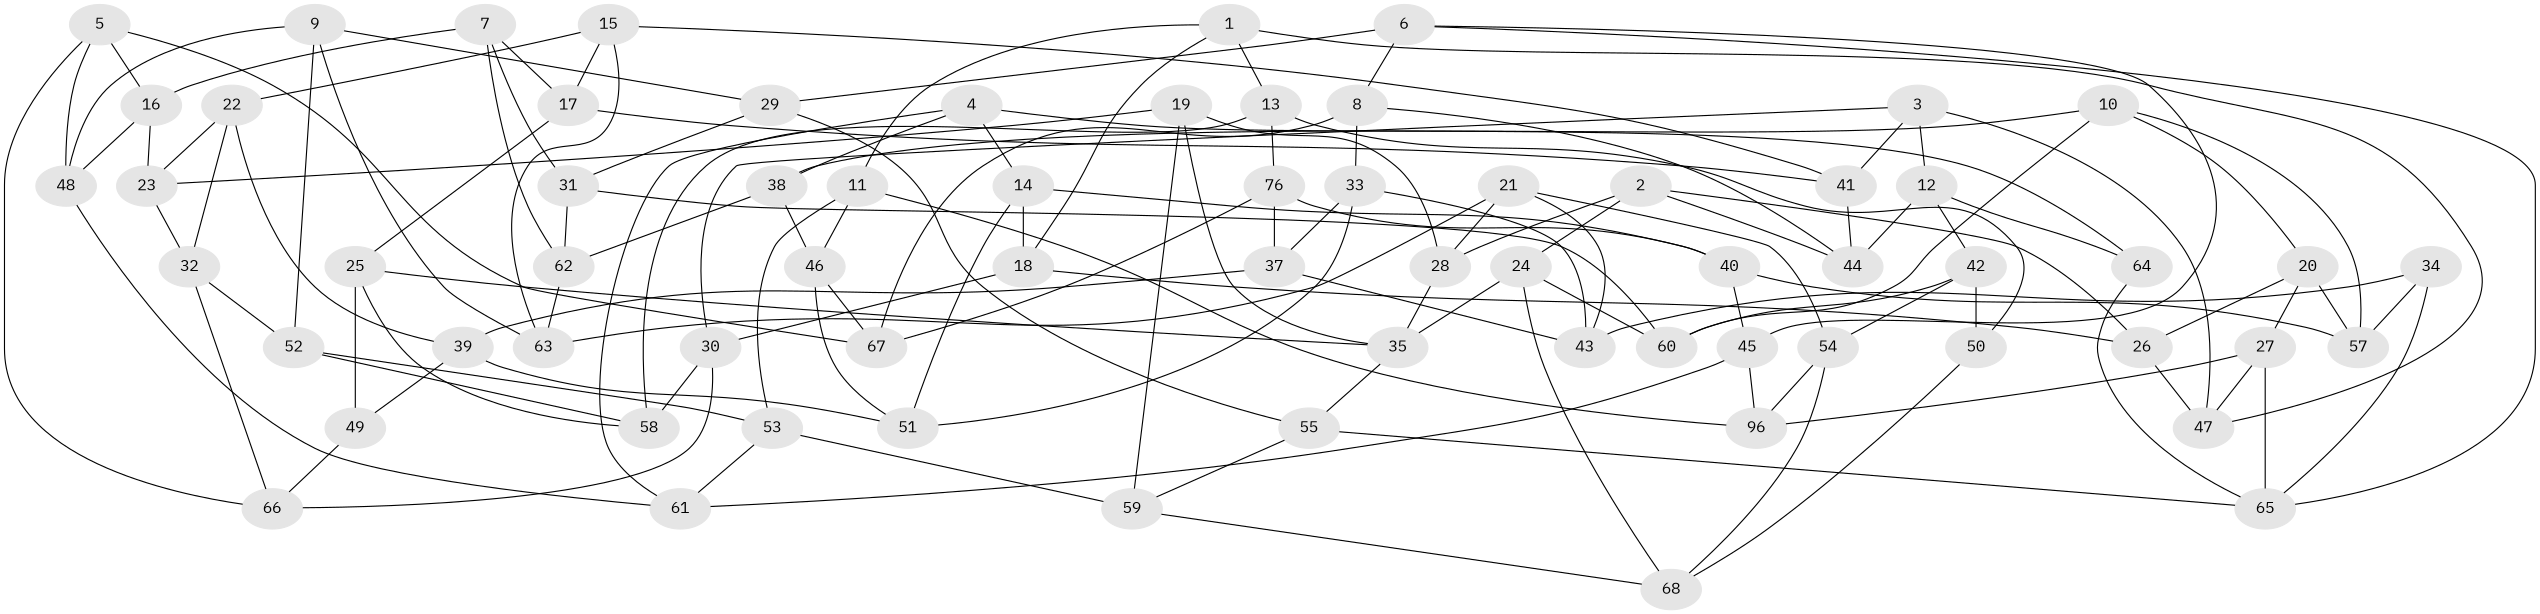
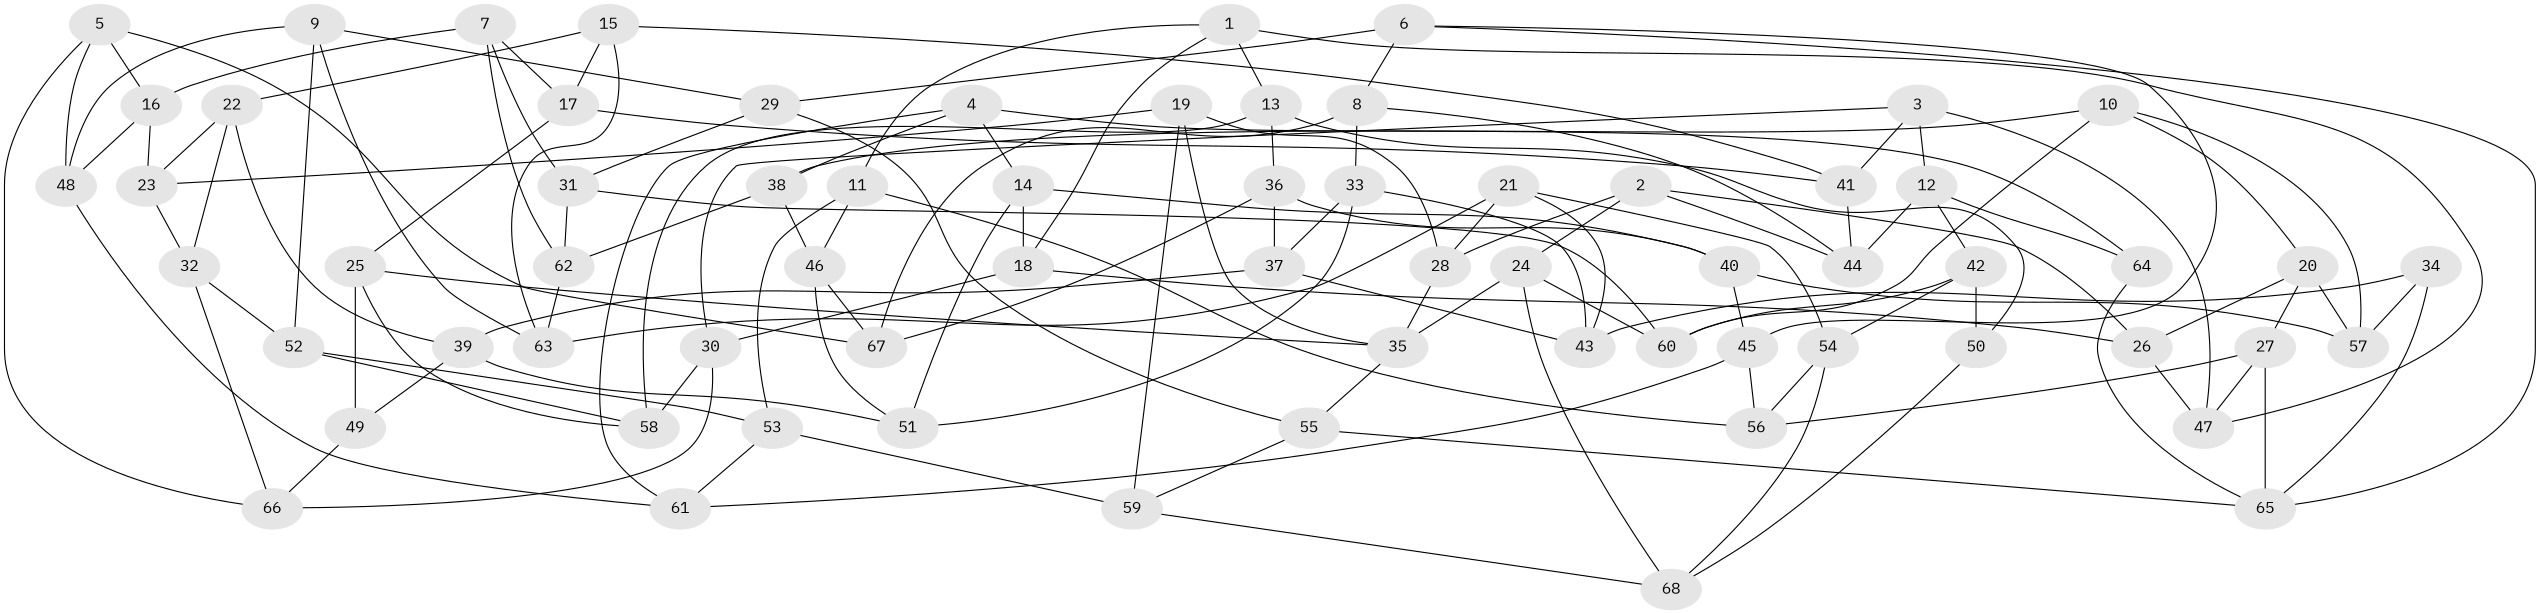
node "76": label "76" -> "36"
node "96": label "96" -> "56"
